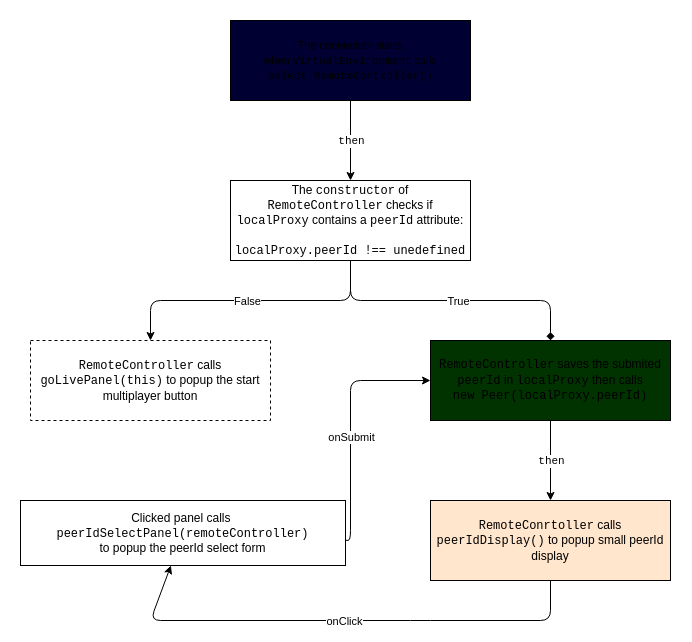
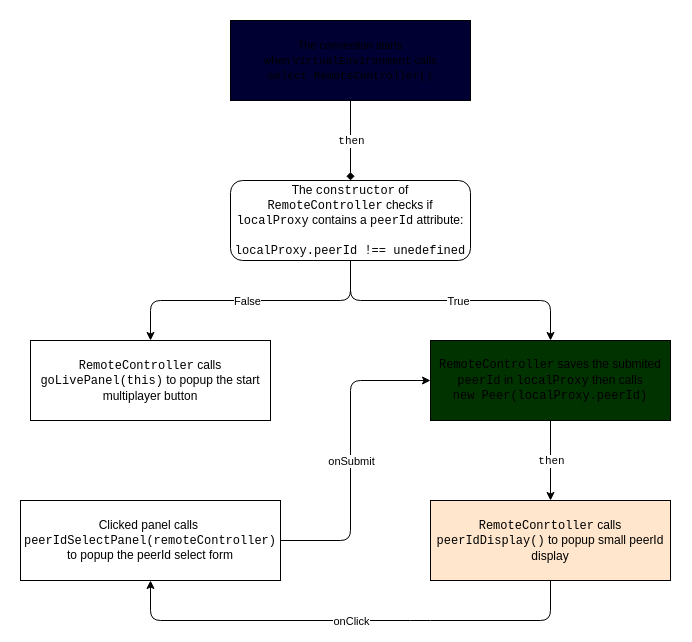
edge "The connection starts when VirtualEnvironment calls select RemoteController()" -> "The constructor of RemoteController checks if localProxy contains a peerId attribute: localProxy.peerId !== unedefined": arrowhead classic -> diamond
node "The constructor of RemoteController checks if localProxy contains a peerId attribute: localProxy.peerId !== unedefined": shape rectangle -> rounded rectangle
edge "The constructor of RemoteController checks if localProxy contains a peerId attribute: localProxy.peerId !== unedefined" -> "RemoteController saves the submited peerId in localProxy then calls new Peer(localProxy.peerId)": arrowhead diamond -> classic
node "RemoteController calls goLivePanel(this) to popup the start multiplayer button": style dashed -> solid
node "Clicked panel calls peerIdSelectPanel(remoteController) to popup the peerId select form": size 325x65 -> 260x80
